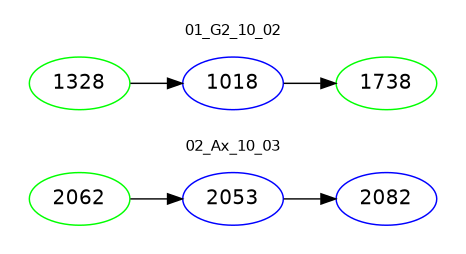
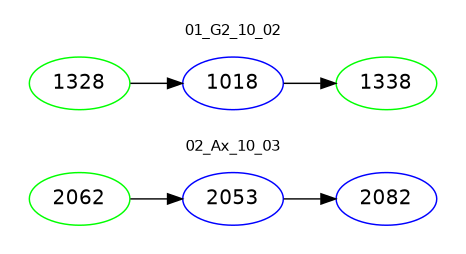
node "1738": label "1738" -> "1338"
